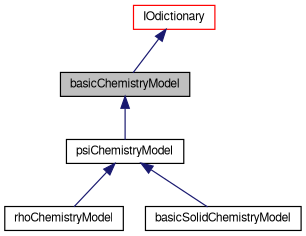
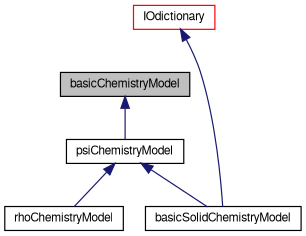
edge "basicChemistryModel" -> "IOdictionary": now "basicSolidChemistryModel" -> "IOdictionary"
